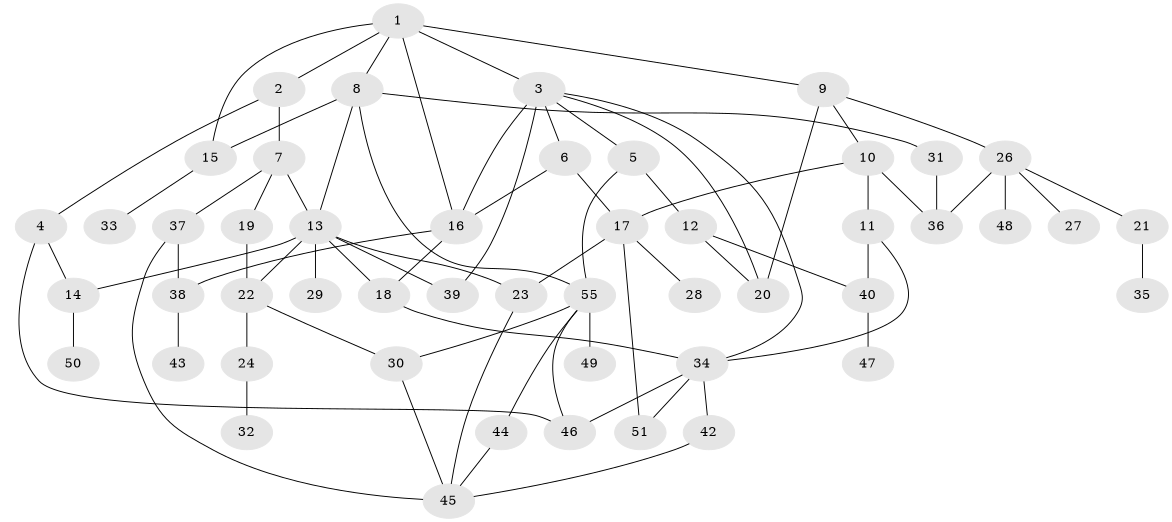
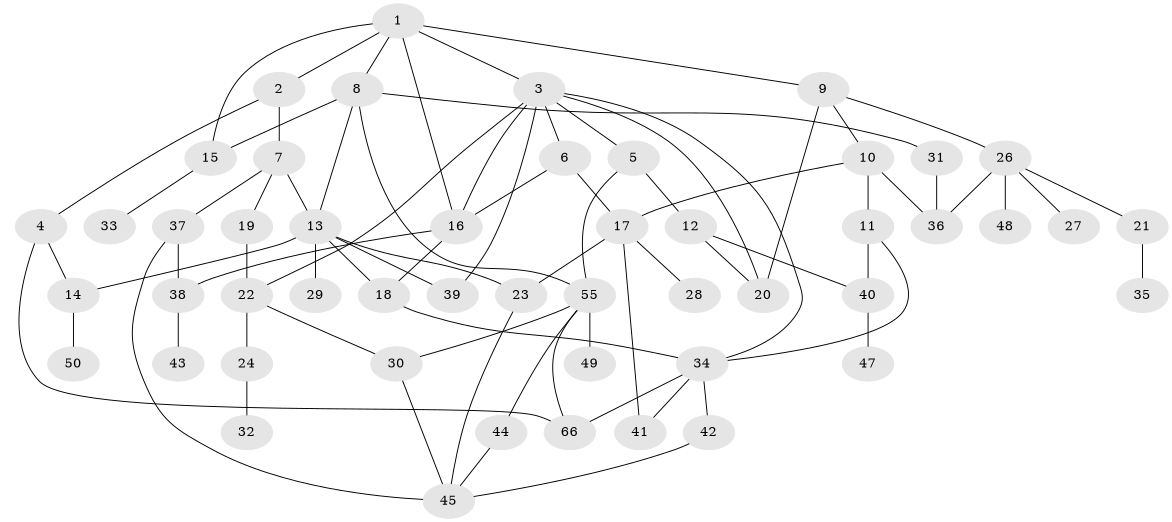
edge "13" -- "22": now "3" -- "22"
node "46": label "46" -> "66"
node "51": label "51" -> "41"
